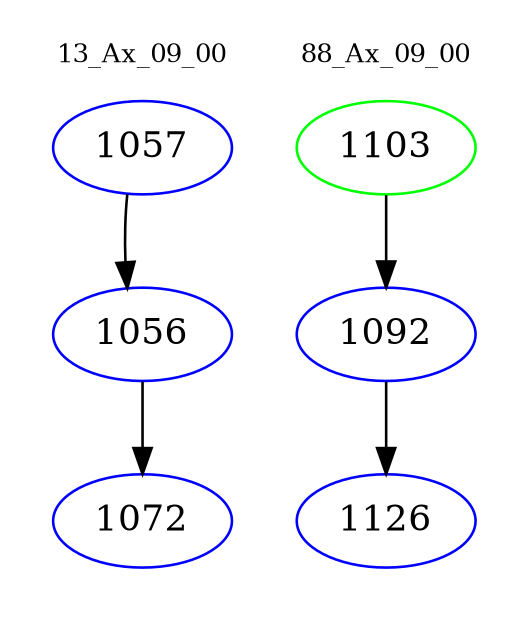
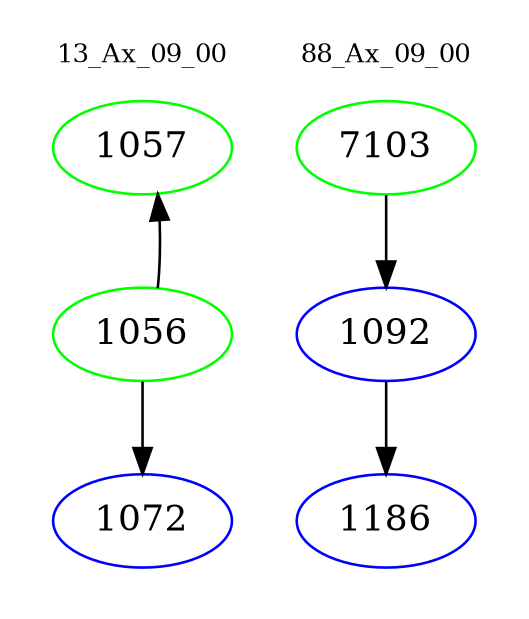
node "1057": color blue -> green
node "1103": label "1103" -> "7103"
edge "1057" -> "1056": reversed
node "1056": color blue -> green
node "1126": label "1126" -> "1186"
